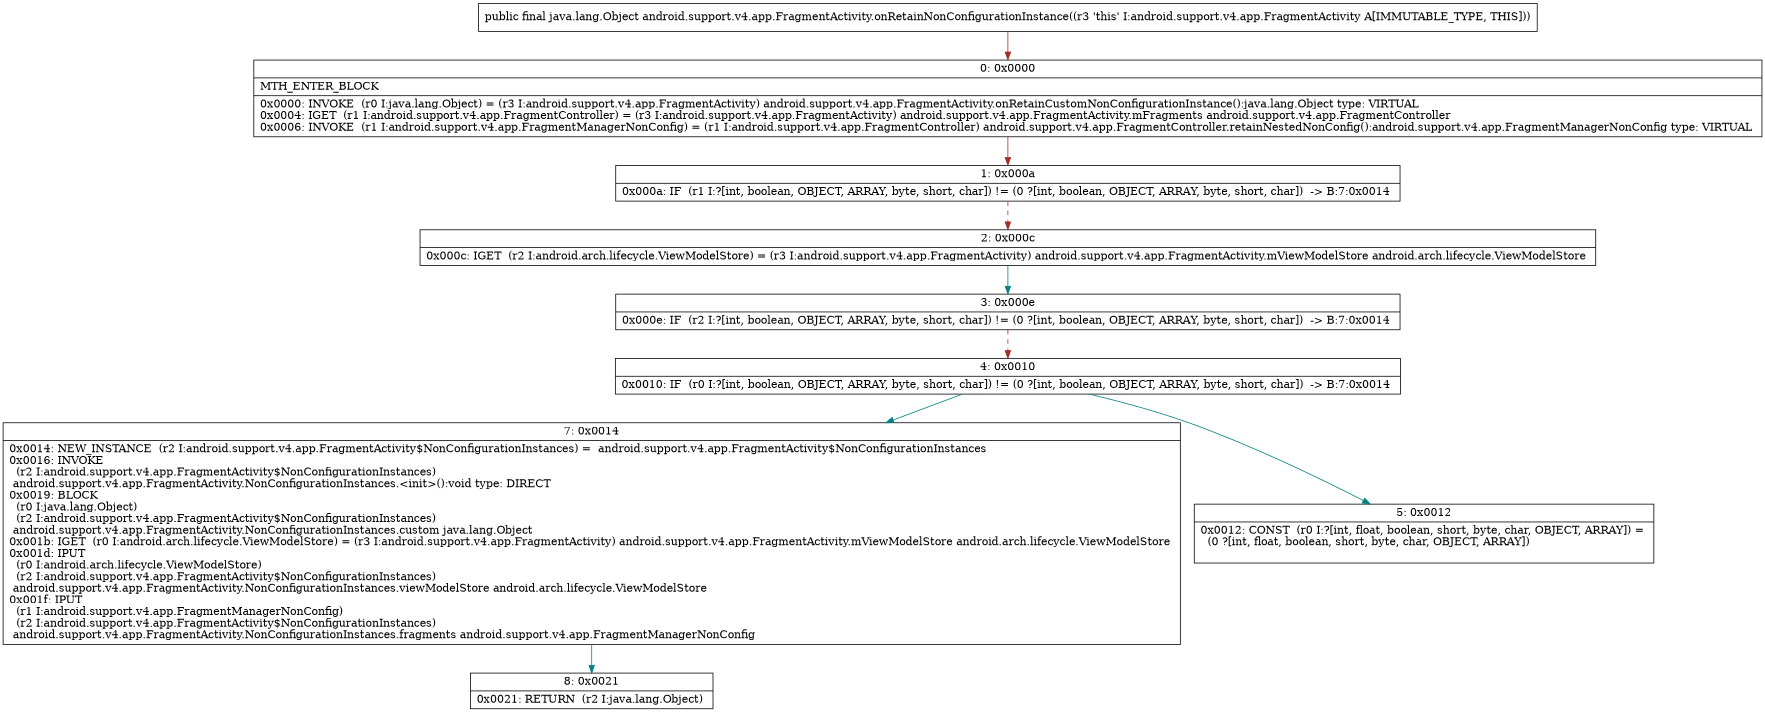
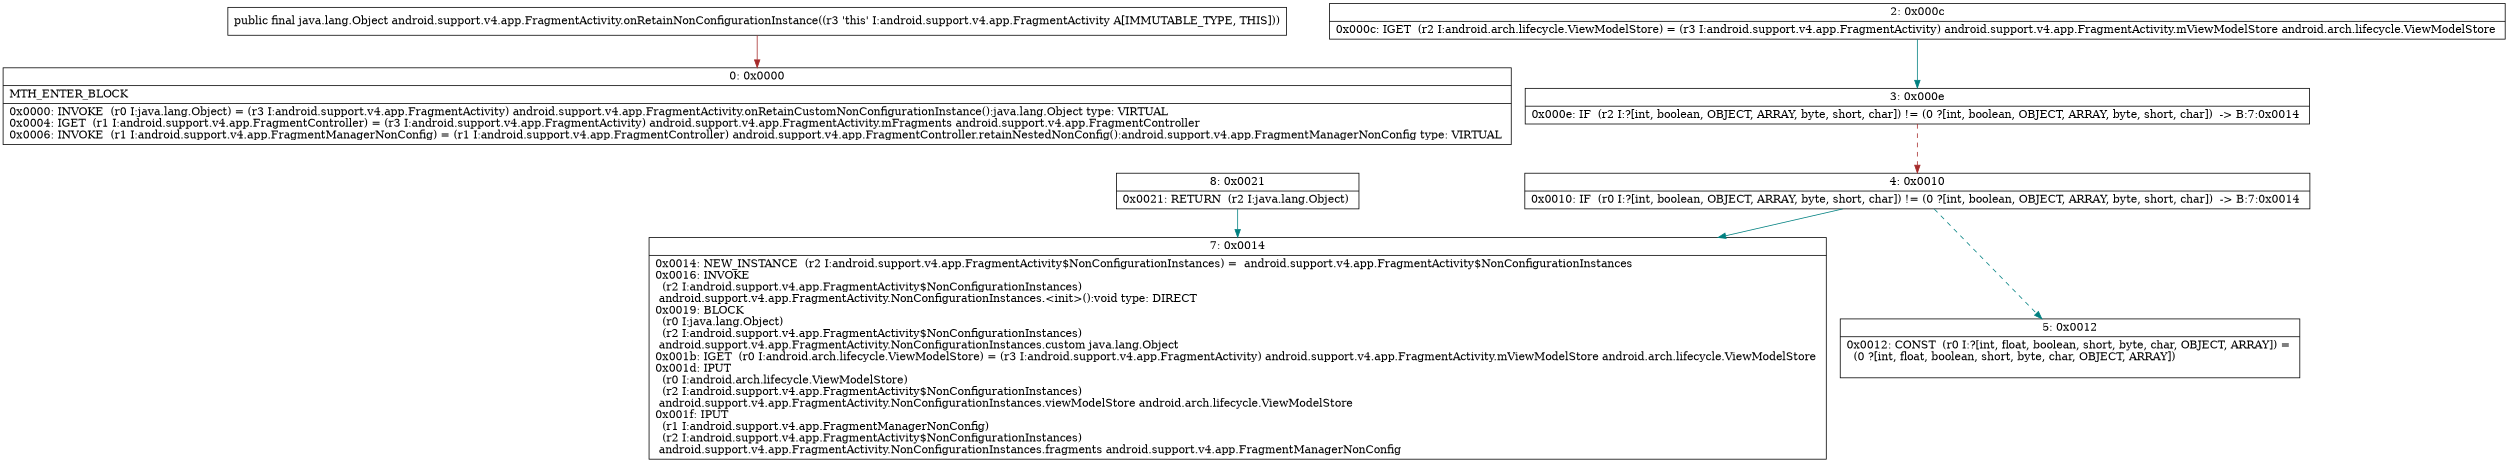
node "1: 0x000a": removed
edge "4: 0x0010" -> "5: 0x0012": style solid -> dashed
edge "7: 0x0014" -> "8: 0x0021": reversed
